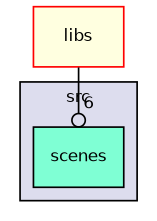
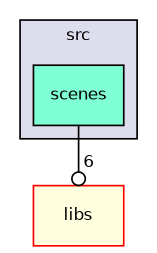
edge "libs" -> "scenes": reversed
